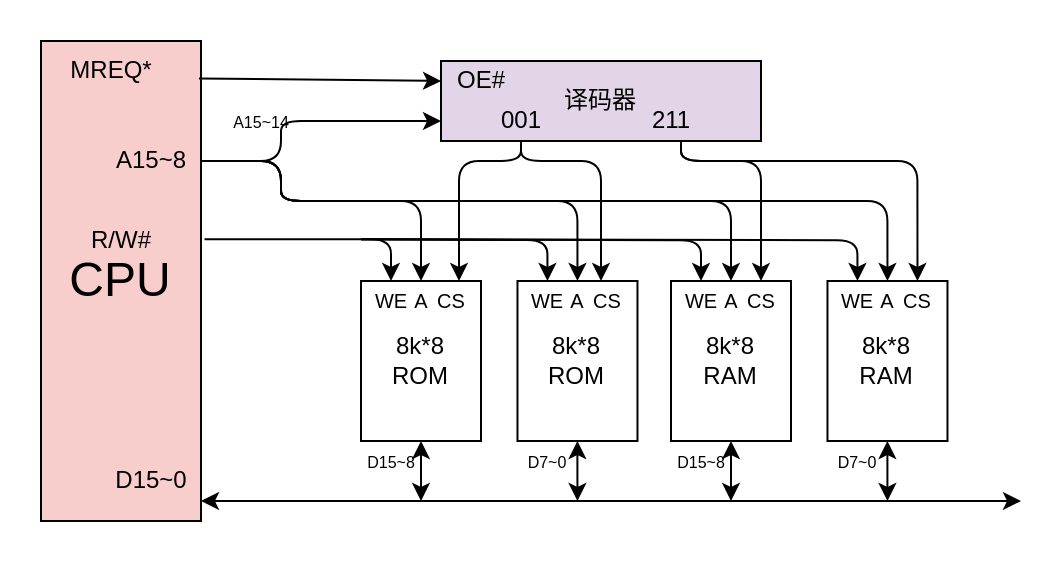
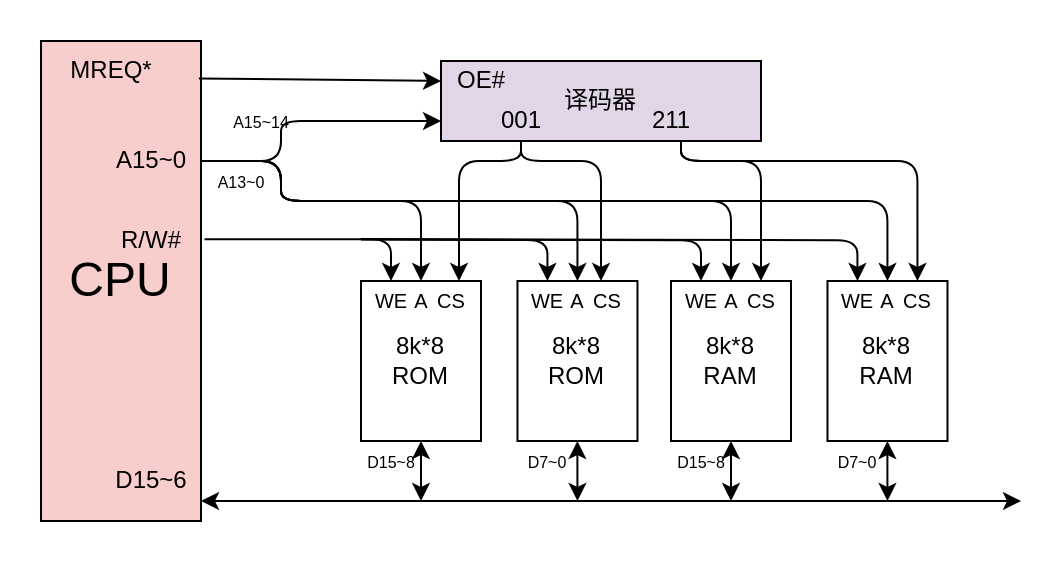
node "A15~8": label "A15~8" -> "A15~0"
node "A13~0": added
node "R/W#": moved (121, 241) -> (151, 241)
node "D15~0": label "D15~0" -> "D15~6"
